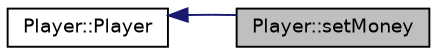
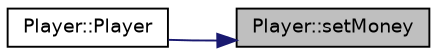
edge "Player::setMoney" -> "Player::Player": reversed
